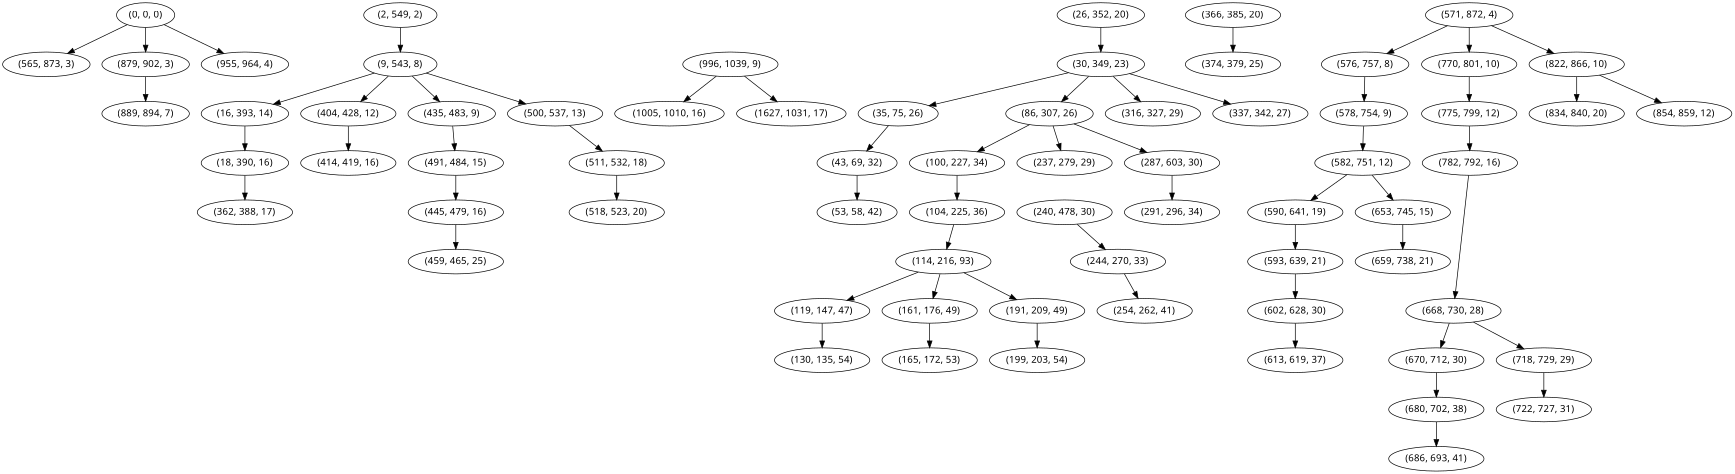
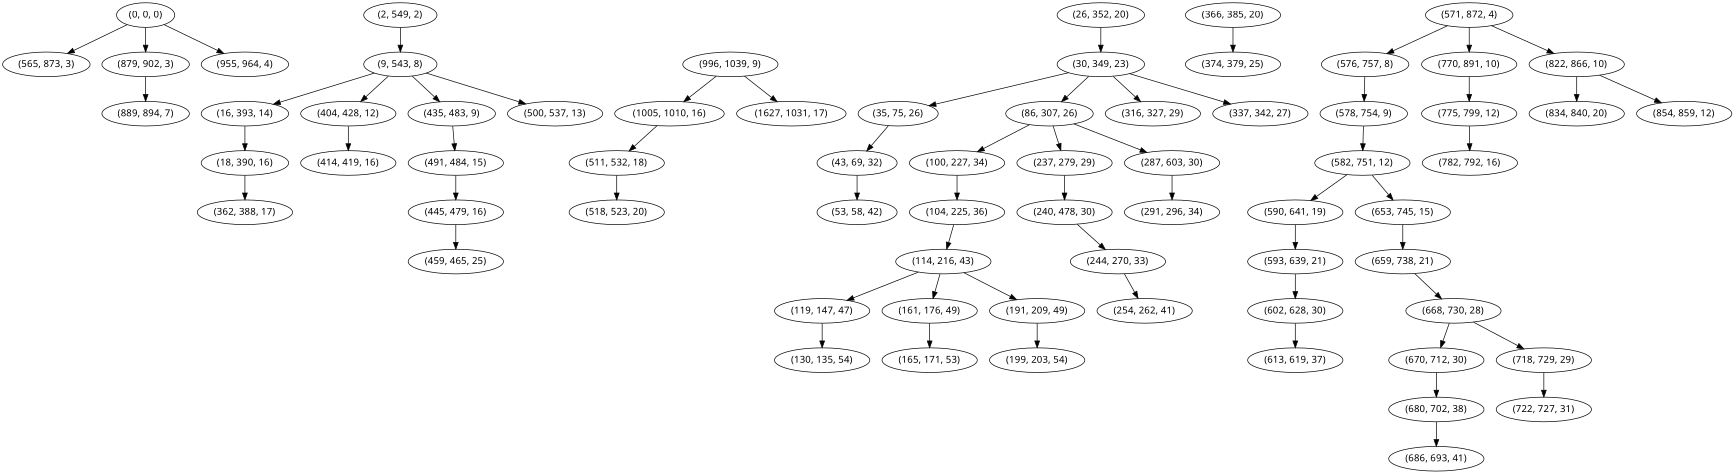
node "(770, 801, 10)": label "(770, 801, 10)" -> "(770, 891, 10)"
edge "(500, 537, 13)" -> "(511, 532, 18)": now "(1005, 1010, 16)" -> "(511, 532, 18)"
edge "(237, 279, 29)" -> "(240, 478, 30)": added
edge "(782, 792, 16)" -> "(668, 730, 28)": now "(659, 738, 21)" -> "(668, 730, 28)"
node "(114, 216, 93)": label "(114, 216, 93)" -> "(114, 216, 43)"
node "(165, 172, 53)": label "(165, 172, 53)" -> "(165, 171, 53)"
